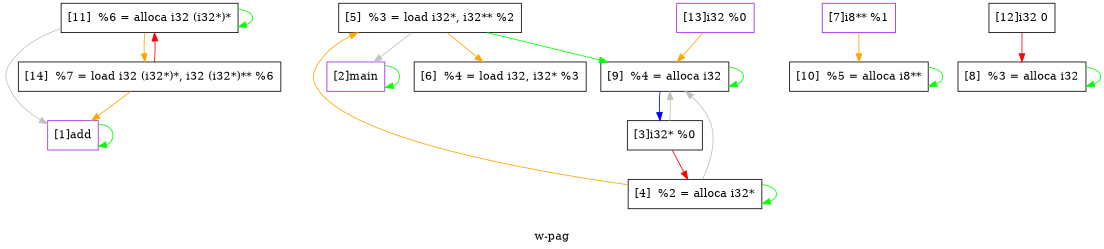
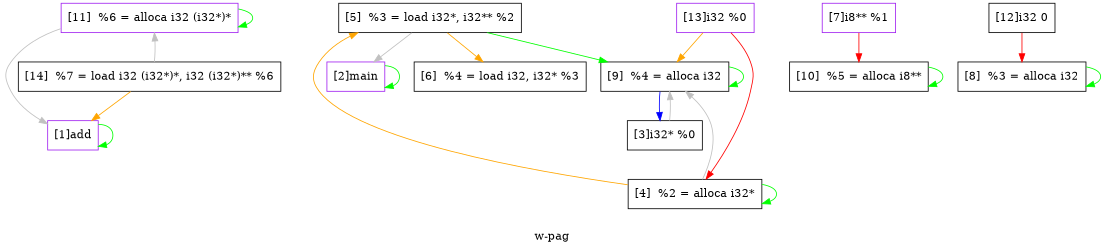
node "[11]  %6 = alloca i32 (i32*)*": color black -> purple
edge "[11]  %6 = alloca i32 (i32*)*" -> "[14]  %7 = load i32 (i32*)*, i32 (i32*)** %6": removed
edge "[7]i8** %1" -> "[10]  %5 = alloca i8**": color orange -> red
edge "[14]  %7 = load i32 (i32*)*, i32 (i32*)** %6" -> "[11]  %6 = alloca i32 (i32*)*": color red -> grey
edge "[3]i32* %0" -> "[4]  %2 = alloca i32*": now "[13]i32 %0" -> "[4]  %2 = alloca i32*"
